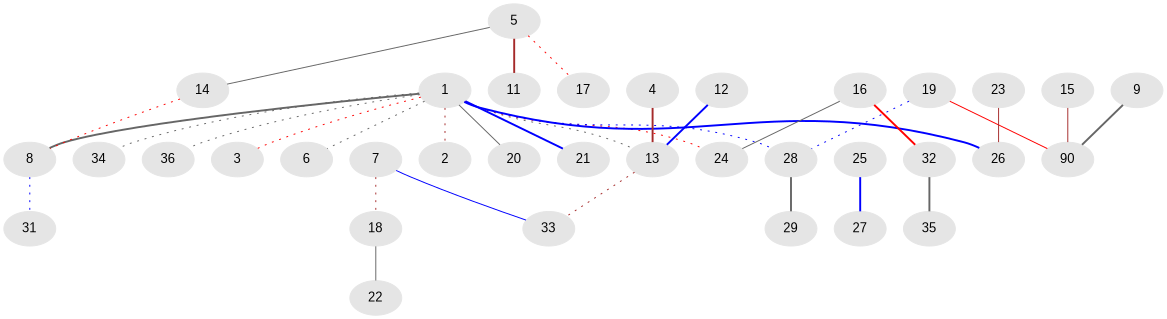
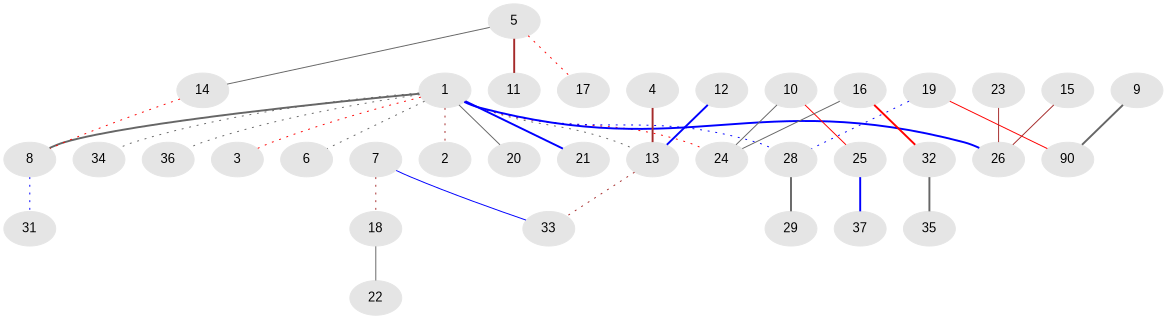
node "10": added
edge "15" -- "90": now "15" -- "26"
node "27": label "27" -> "37"
